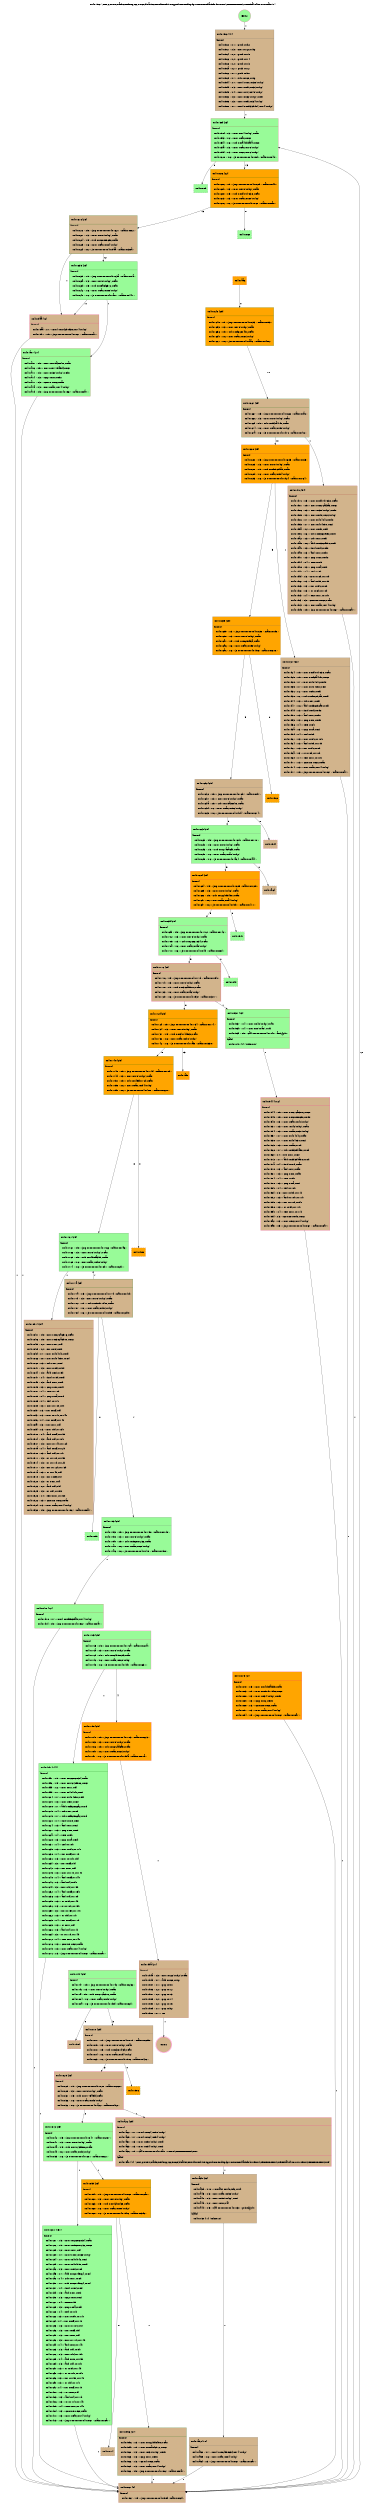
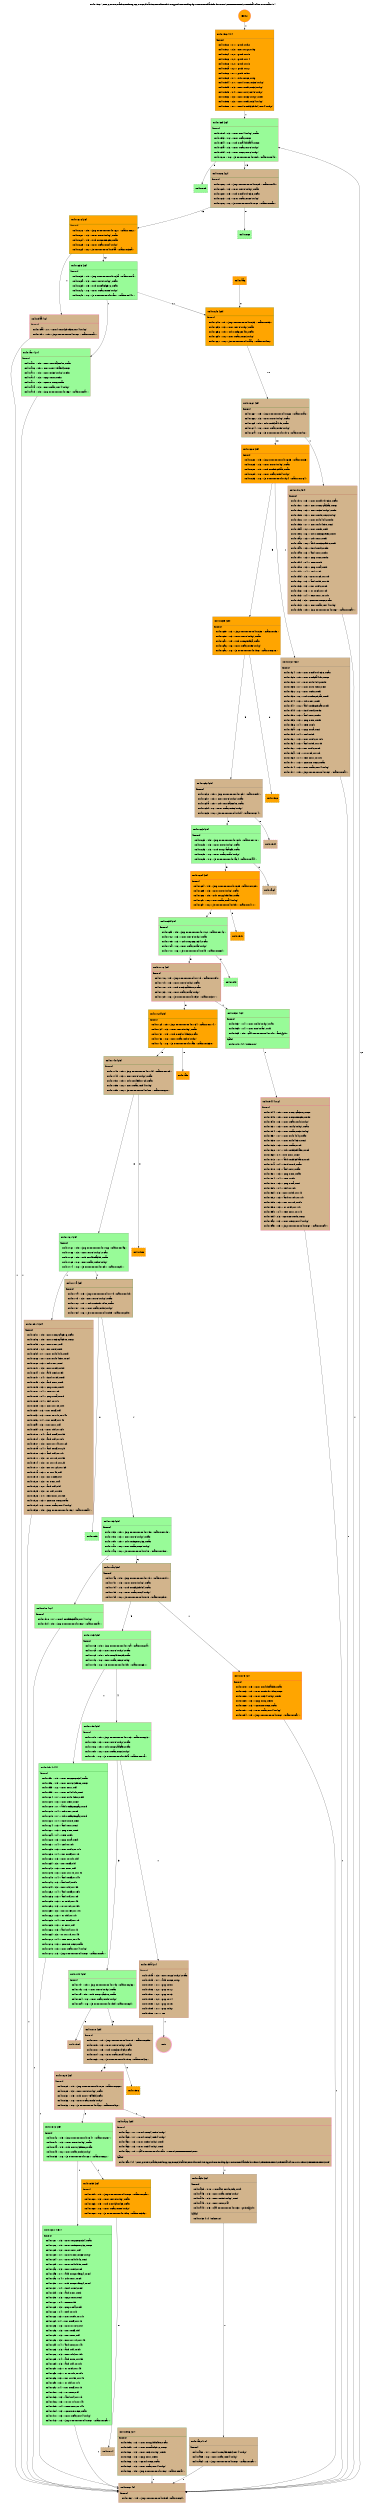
node "Entry": fillcolor palegreen -> orange
node "0x4015c0 [47]": fillcolor tan -> orange
node "0x401606 [22]": fillcolor orange -> tan
node "0x40161c [25]": fillcolor tan -> orange
edge "0x401635 [25]" -> "0x4019aa [12]": now "0x401635 [25]" -> "0x40164e [25]"
node "0x4019d1": fillcolor palegreen -> orange
edge "0x40172f [25]" -> "0x401afe": label " 13" -> " 0"
node "0x401748 [25]": fillcolor orange -> tan
edge "0x40177a [25]" -> "0x401761 [25]": reversed
node "0x4017ac [25]": added
node "0x4017de [25]": fillcolor orange -> palegreen
edge "0x4017de [25]" -> "0x4017f7 [25]": added, label "3"
edge "0x4018b1 [134]" -> "0x401e67 [5]": added, label "1"
node "Users": label "Users" -> "Exit"
edge "0x40185b [25]" -> "0x4019b6 [27]": removed, label "1"
